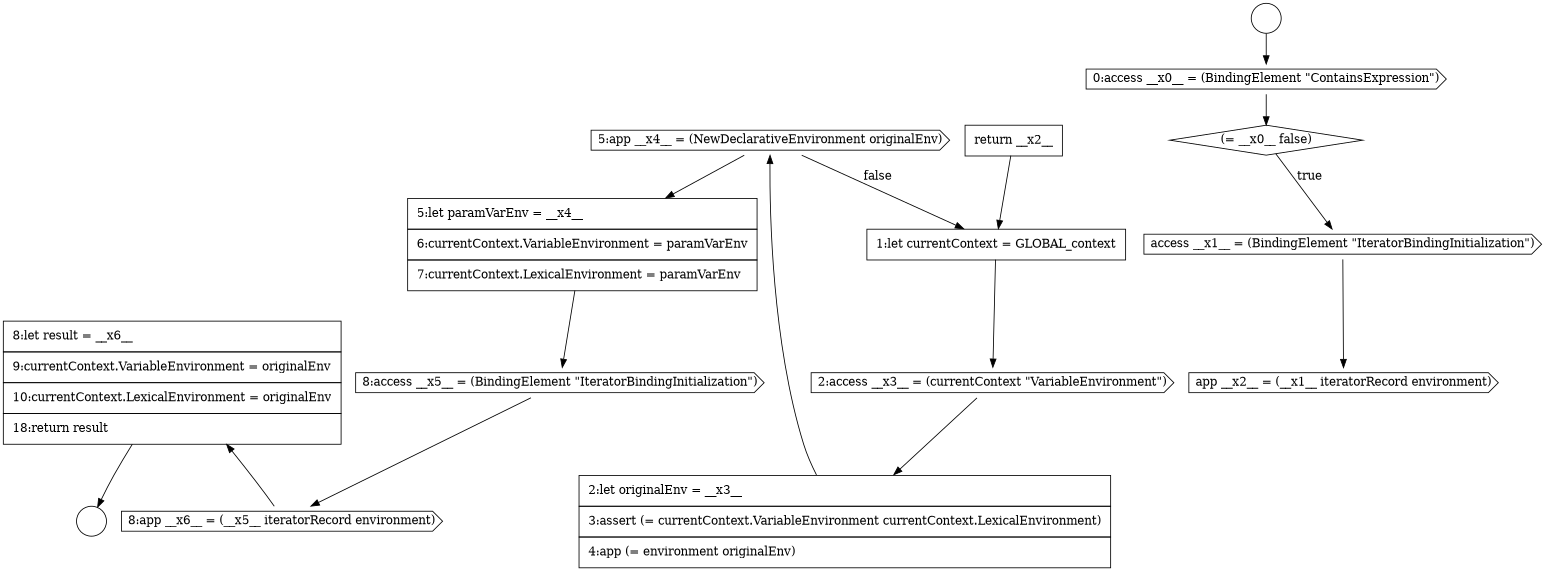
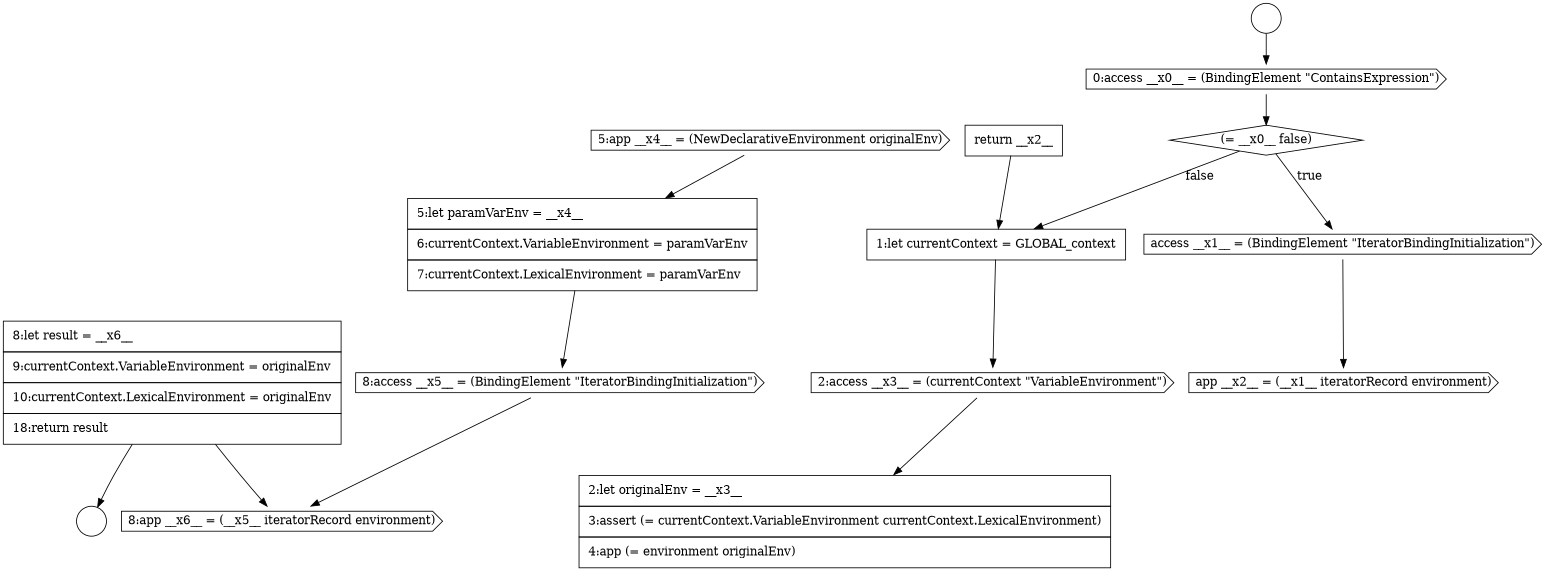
edge "5:app __x4__ = (NewDeclarativeEnvironment originalEnv)" -> "1:let currentContext = GLOBAL_context": now "(= __x0__ false)" -> "1:let currentContext = GLOBAL_context"
edge "2:let originalEnv = __x3__" -> "5:app __x4__ = (NewDeclarativeEnvironment originalEnv)": removed
edge "8:app __x6__ = (__x5__ iteratorRecord environment)" -> "8:let result = __x6__": reversed
